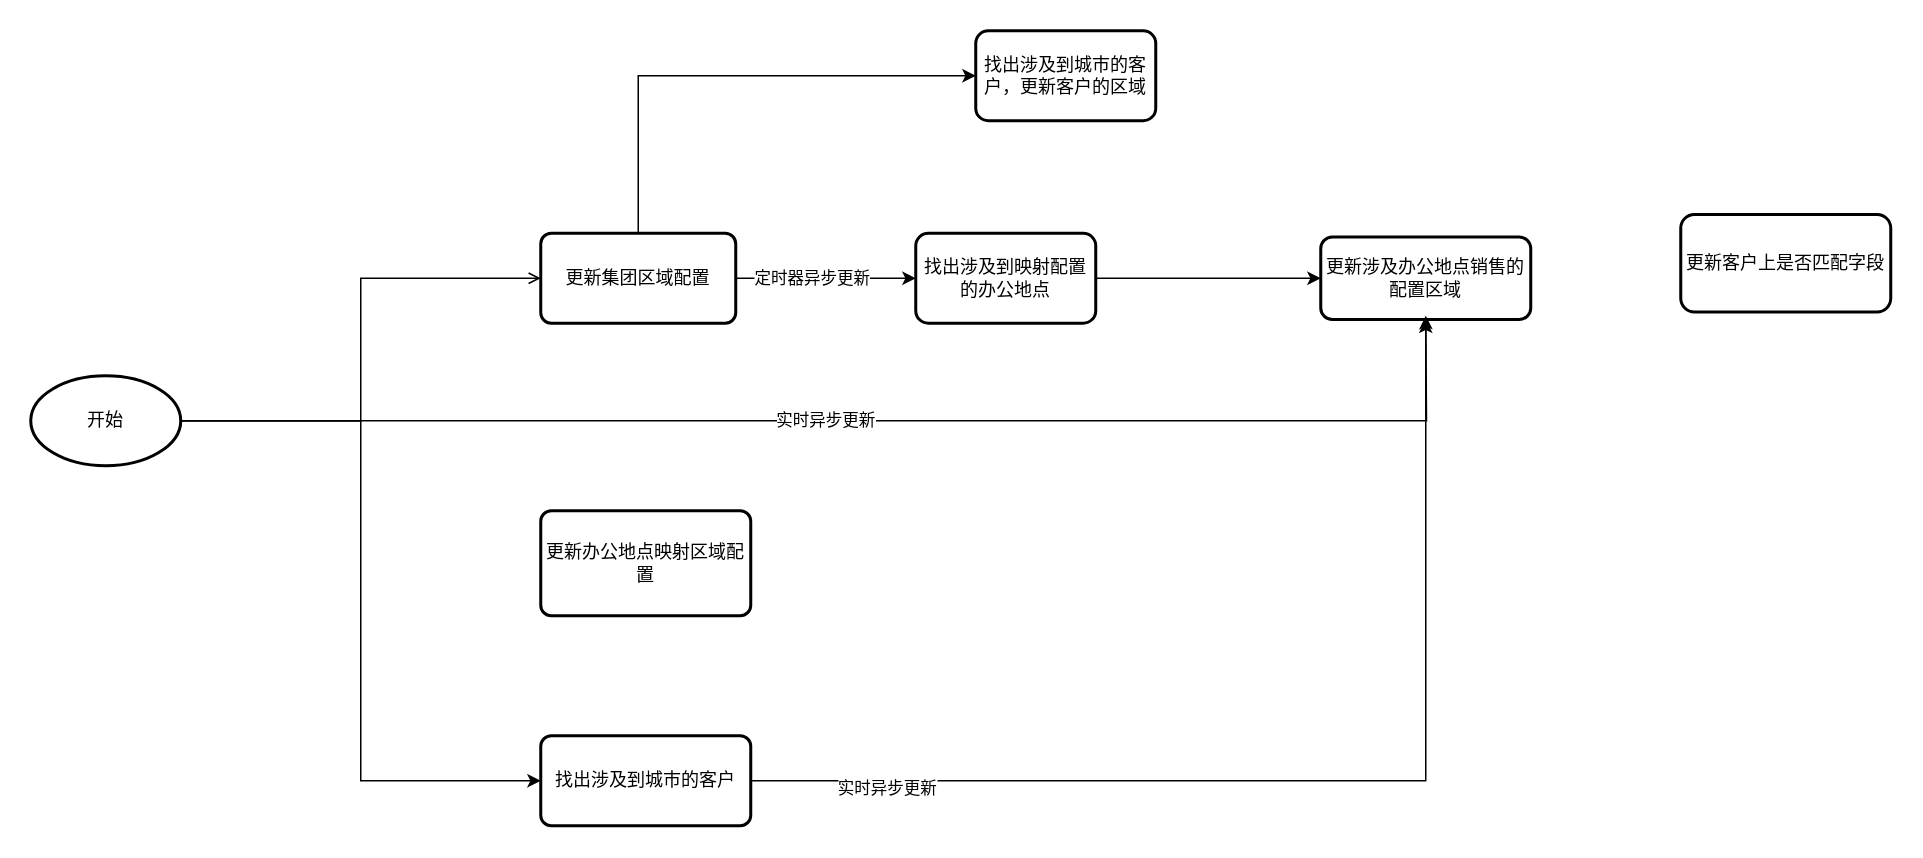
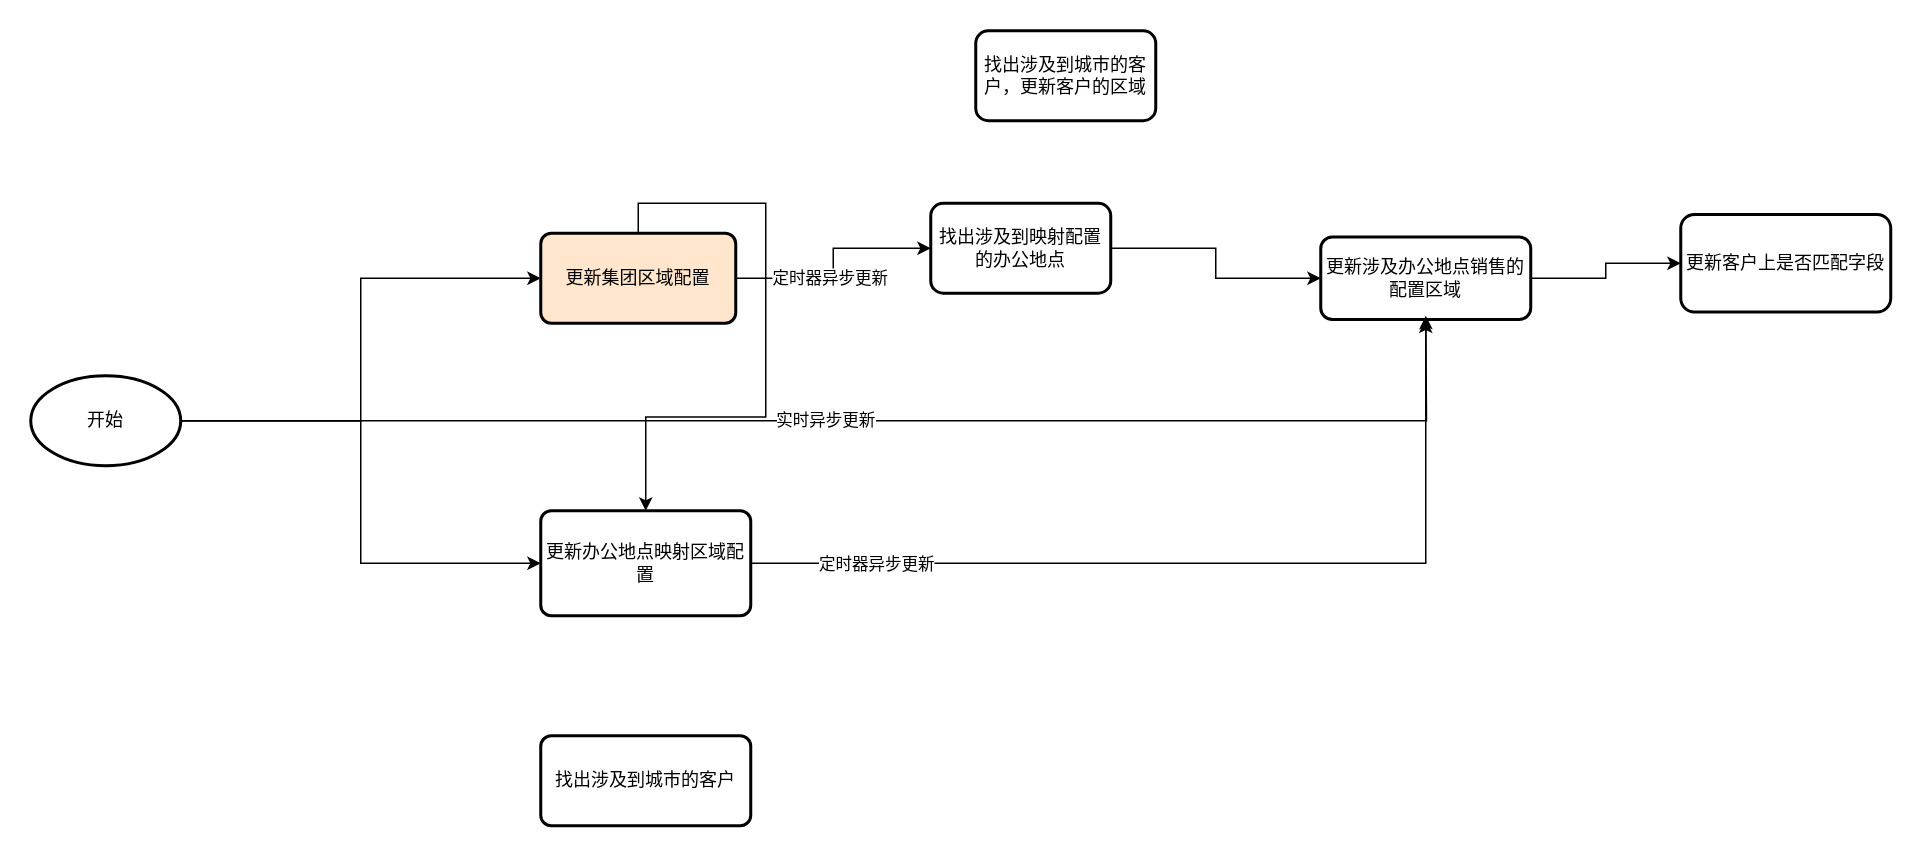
edge "更新集团区域配置" -> "找出涉及到城市的客户，更新客户的区域": now "更新集团区域配置" -> "更新办公地点映射区域配置"
edge "更新涉及办公地点销售的配置区域" -> "更新客户上是否匹配字段": added
edge "开始" -> "更新集团区域配置": arrowhead open -> classic
node "更新集团区域配置": fillcolor #ffffff -> #ffe6cc
node "找出涉及到映射配置的办公地点": moved (1006, 278) -> (1021, 248)
edge "开始" -> "更新办公地点映射区域配置": added
edge "更新办公地点映射区域配置" -> "更新涉及办公地点销售的配置区域": added, label "定时器异步更新"
edge "开始" -> "找出涉及到城市的客户": removed
edge "找出涉及到城市的客户" -> "更新涉及办公地点销售的配置区域": removed, label "实时异步更新"
